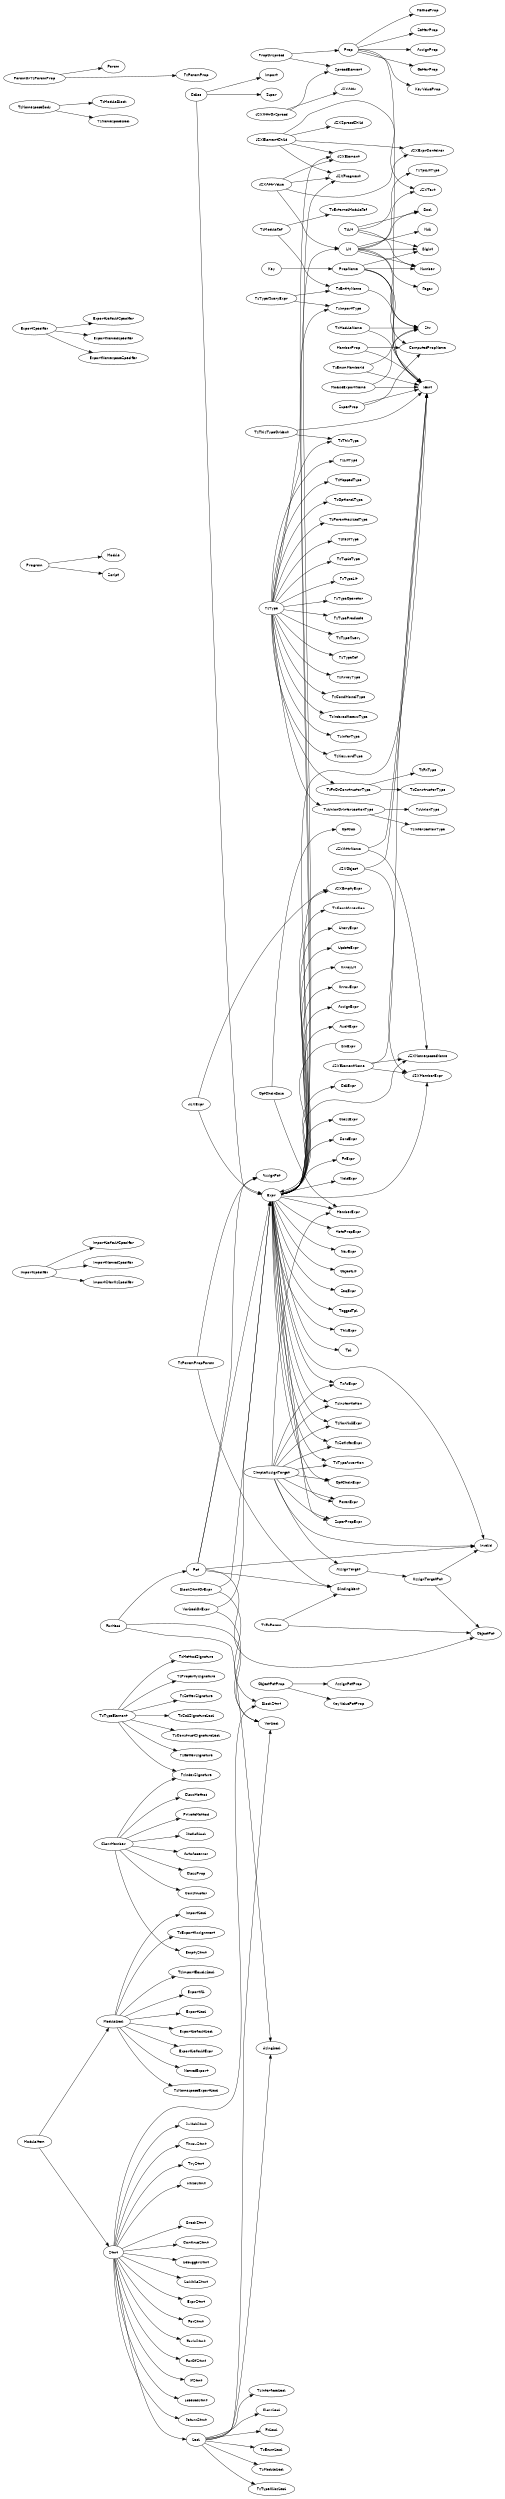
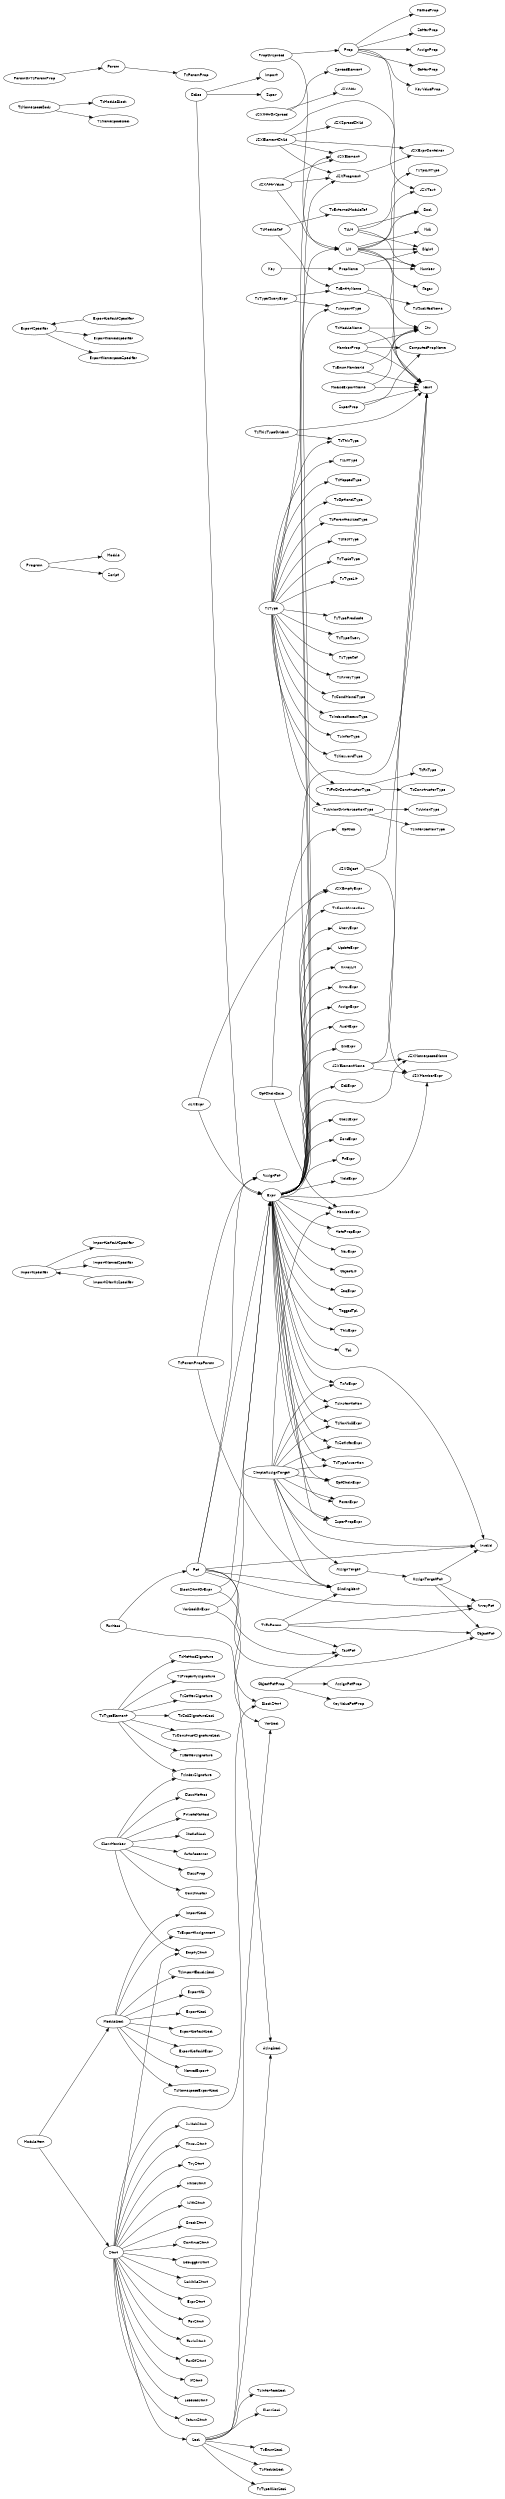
edge "PropOrSpread" -> "SpreadElement": now "PropOrSpread" -> "Lit"
edge "ParamOrTsParamProp" -> "TsParamProp": now "Param" -> "TsParamProp"
edge "JSXAttrValue" -> "JSXExprContainer": now "JSXFragment" -> "JSXExprContainer"
edge "PropName" -> "Str": now "MemberProp" -> "Str"
node "TsQualifiedName": added
edge "PropName" -> "ComputedPropName": removed
edge "PropName" -> "Ident": removed
edge "ExportSpecifier" -> "ExportDefaultSpecifier": reversed
node "TsTypeOperator": removed
node "JSXAttrName": removed
edge "BinExpr" -> "Expr": reversed
edge "ImportSpecifier" -> "ImportStarAsSpecifier": reversed
edge "SimpleAssignTarget" -> "BindingIdent": added
node "ArrayPat": added
edge "ForHead" -> "VarDecl": removed
node "RestPat": added
edge "Stmt" -> "EmptyStmt": added
node "WithStmt": added
node "FnDecl": removed
